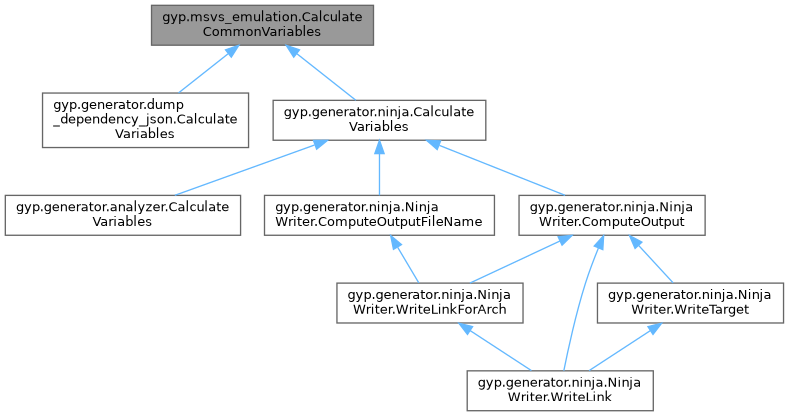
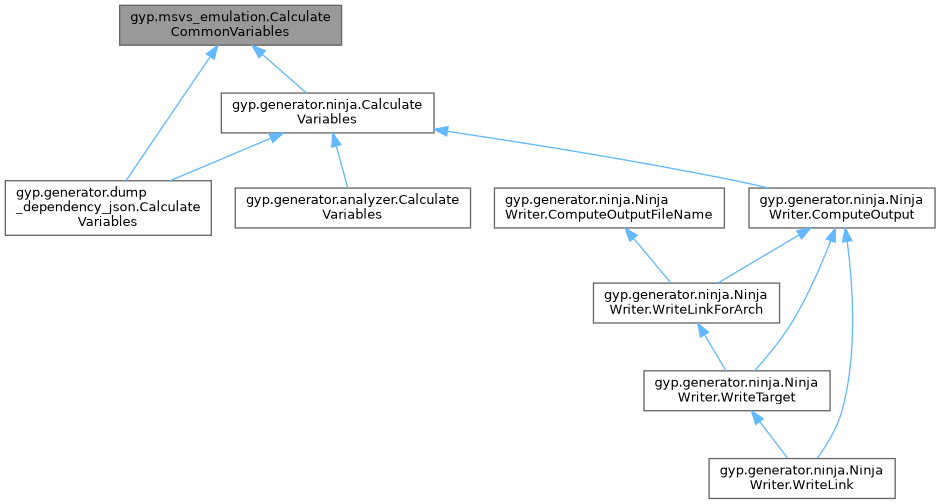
edge "gyp.generator.ninja.Ninja Writer.ComputeOutputFileName" -> "gyp.generator.ninja.Calculate Variables": now "gyp.generator.dump _dependency_json.Calculate Variables" -> "gyp.generator.ninja.Calculate Variables"
edge "gyp.generator.ninja.Ninja Writer.WriteLink" -> "gyp.generator.ninja.Ninja Writer.WriteLinkForArch": now "gyp.generator.ninja.Ninja Writer.WriteTarget" -> "gyp.generator.ninja.Ninja Writer.WriteLinkForArch"
